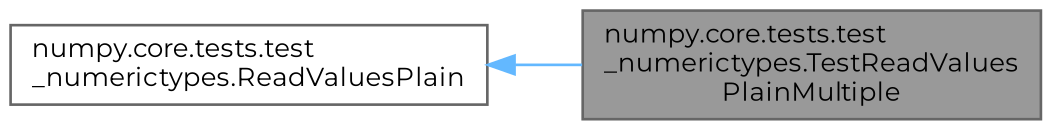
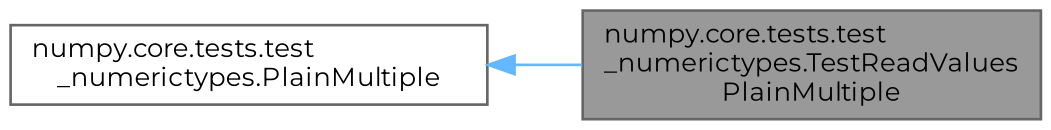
node "numpy.core.tests.test _numerictypes.ReadValuesPlain": label "numpy.core.tests.test _numerictypes.ReadValuesPlain" -> "numpy.core.tests.test _numerictypes.PlainMultiple"
